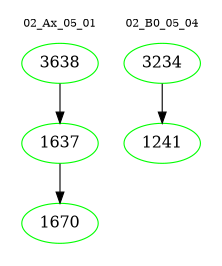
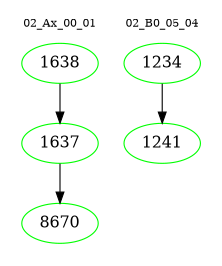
cluster "02_Ax_05_01": label "02_Ax_05_01" -> "02_Ax_00_01"
node "3638": label "3638" -> "1638"
node "3234": label "3234" -> "1234"
node "1670": label "1670" -> "8670"
